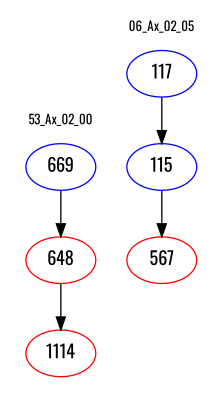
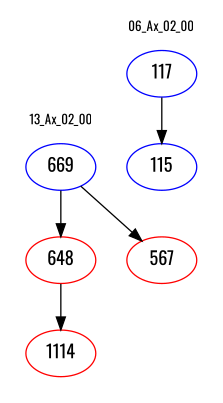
cluster "06_Ax_02_05": label "06_Ax_02_05" -> "06_Ax_02_00"
cluster "53_Ax_02_00": label "53_Ax_02_00" -> "13_Ax_02_00"
edge "115" -> "567": now "669" -> "567"
